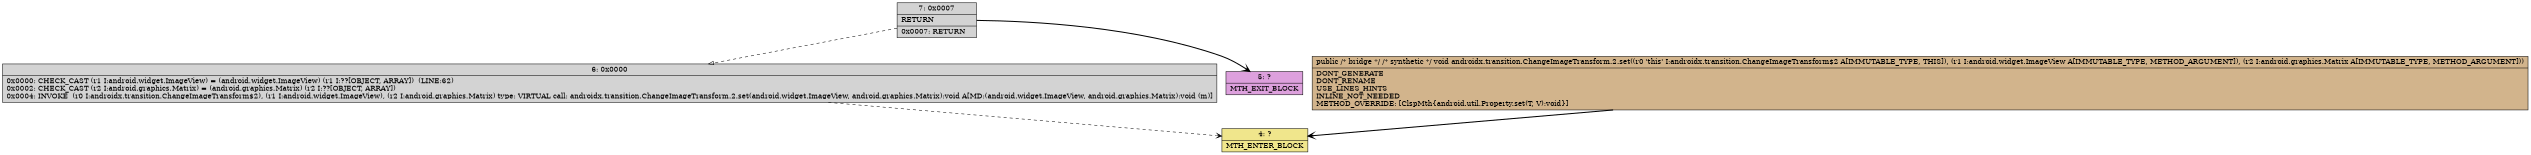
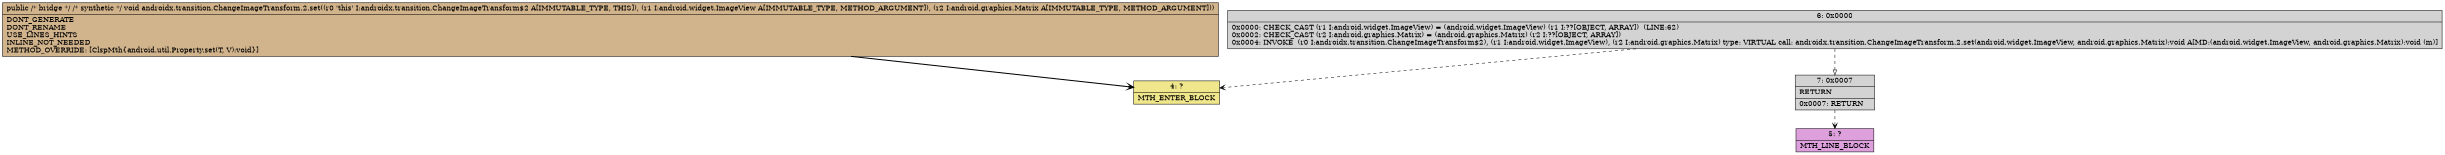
edge "7: 0x0007" -> "5: ?": style bold -> dashed
edge "7: 0x0007" -> "6: 0x0000": reversed
node "5: ?": text "MTH_EXIT_BLOCK" -> "MTH_LINE_BLOCK"
